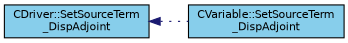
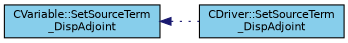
edge "CVariable::SetSourceTerm _DispAdjoint" -> "CDriver::SetSourceTerm _DispAdjoint": reversed
